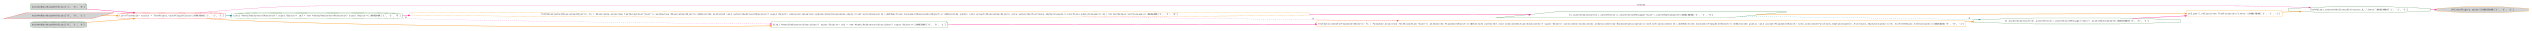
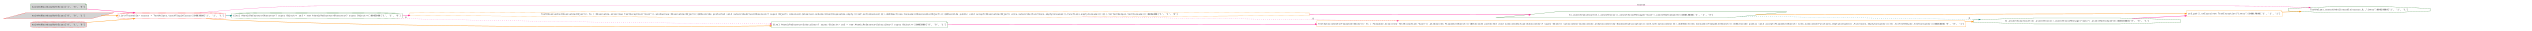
node "{RxJavaPlugins.reset()}@@@22@@@['1', '1', '1']": removed
node "mainAndBoundaryBothError['0', '1', '0']": color darkgreen -> red
